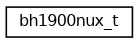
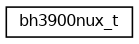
node "bh1900nux_t": label "bh1900nux_t" -> "bh3900nux_t"
